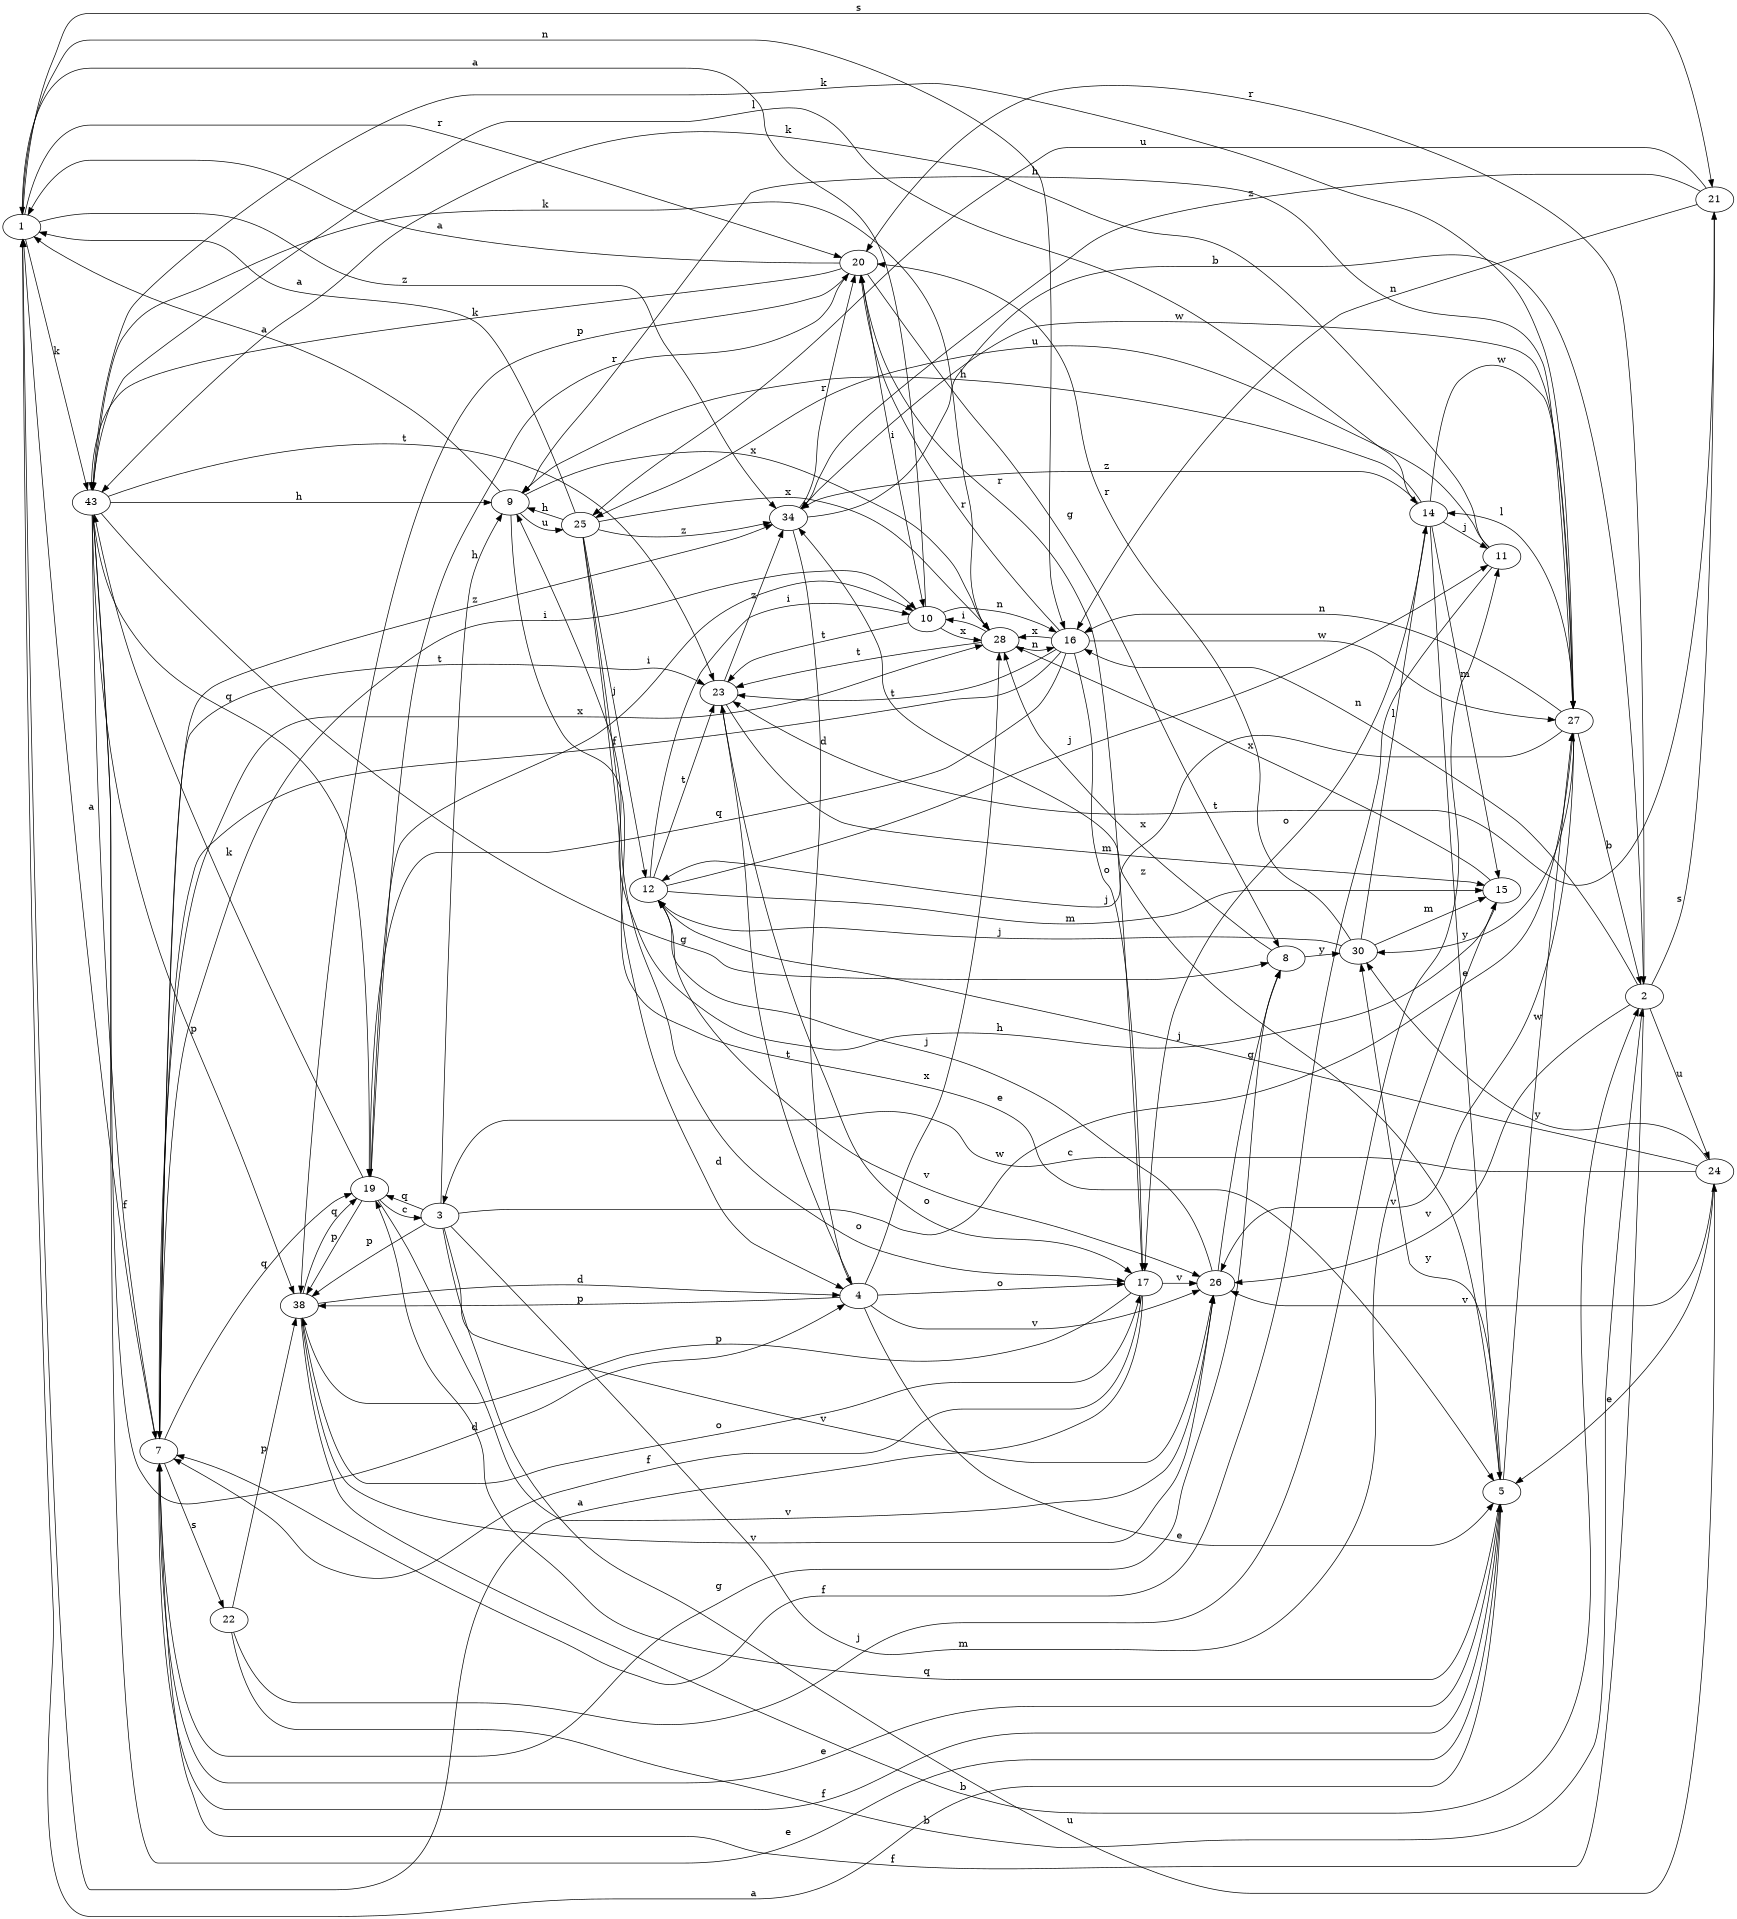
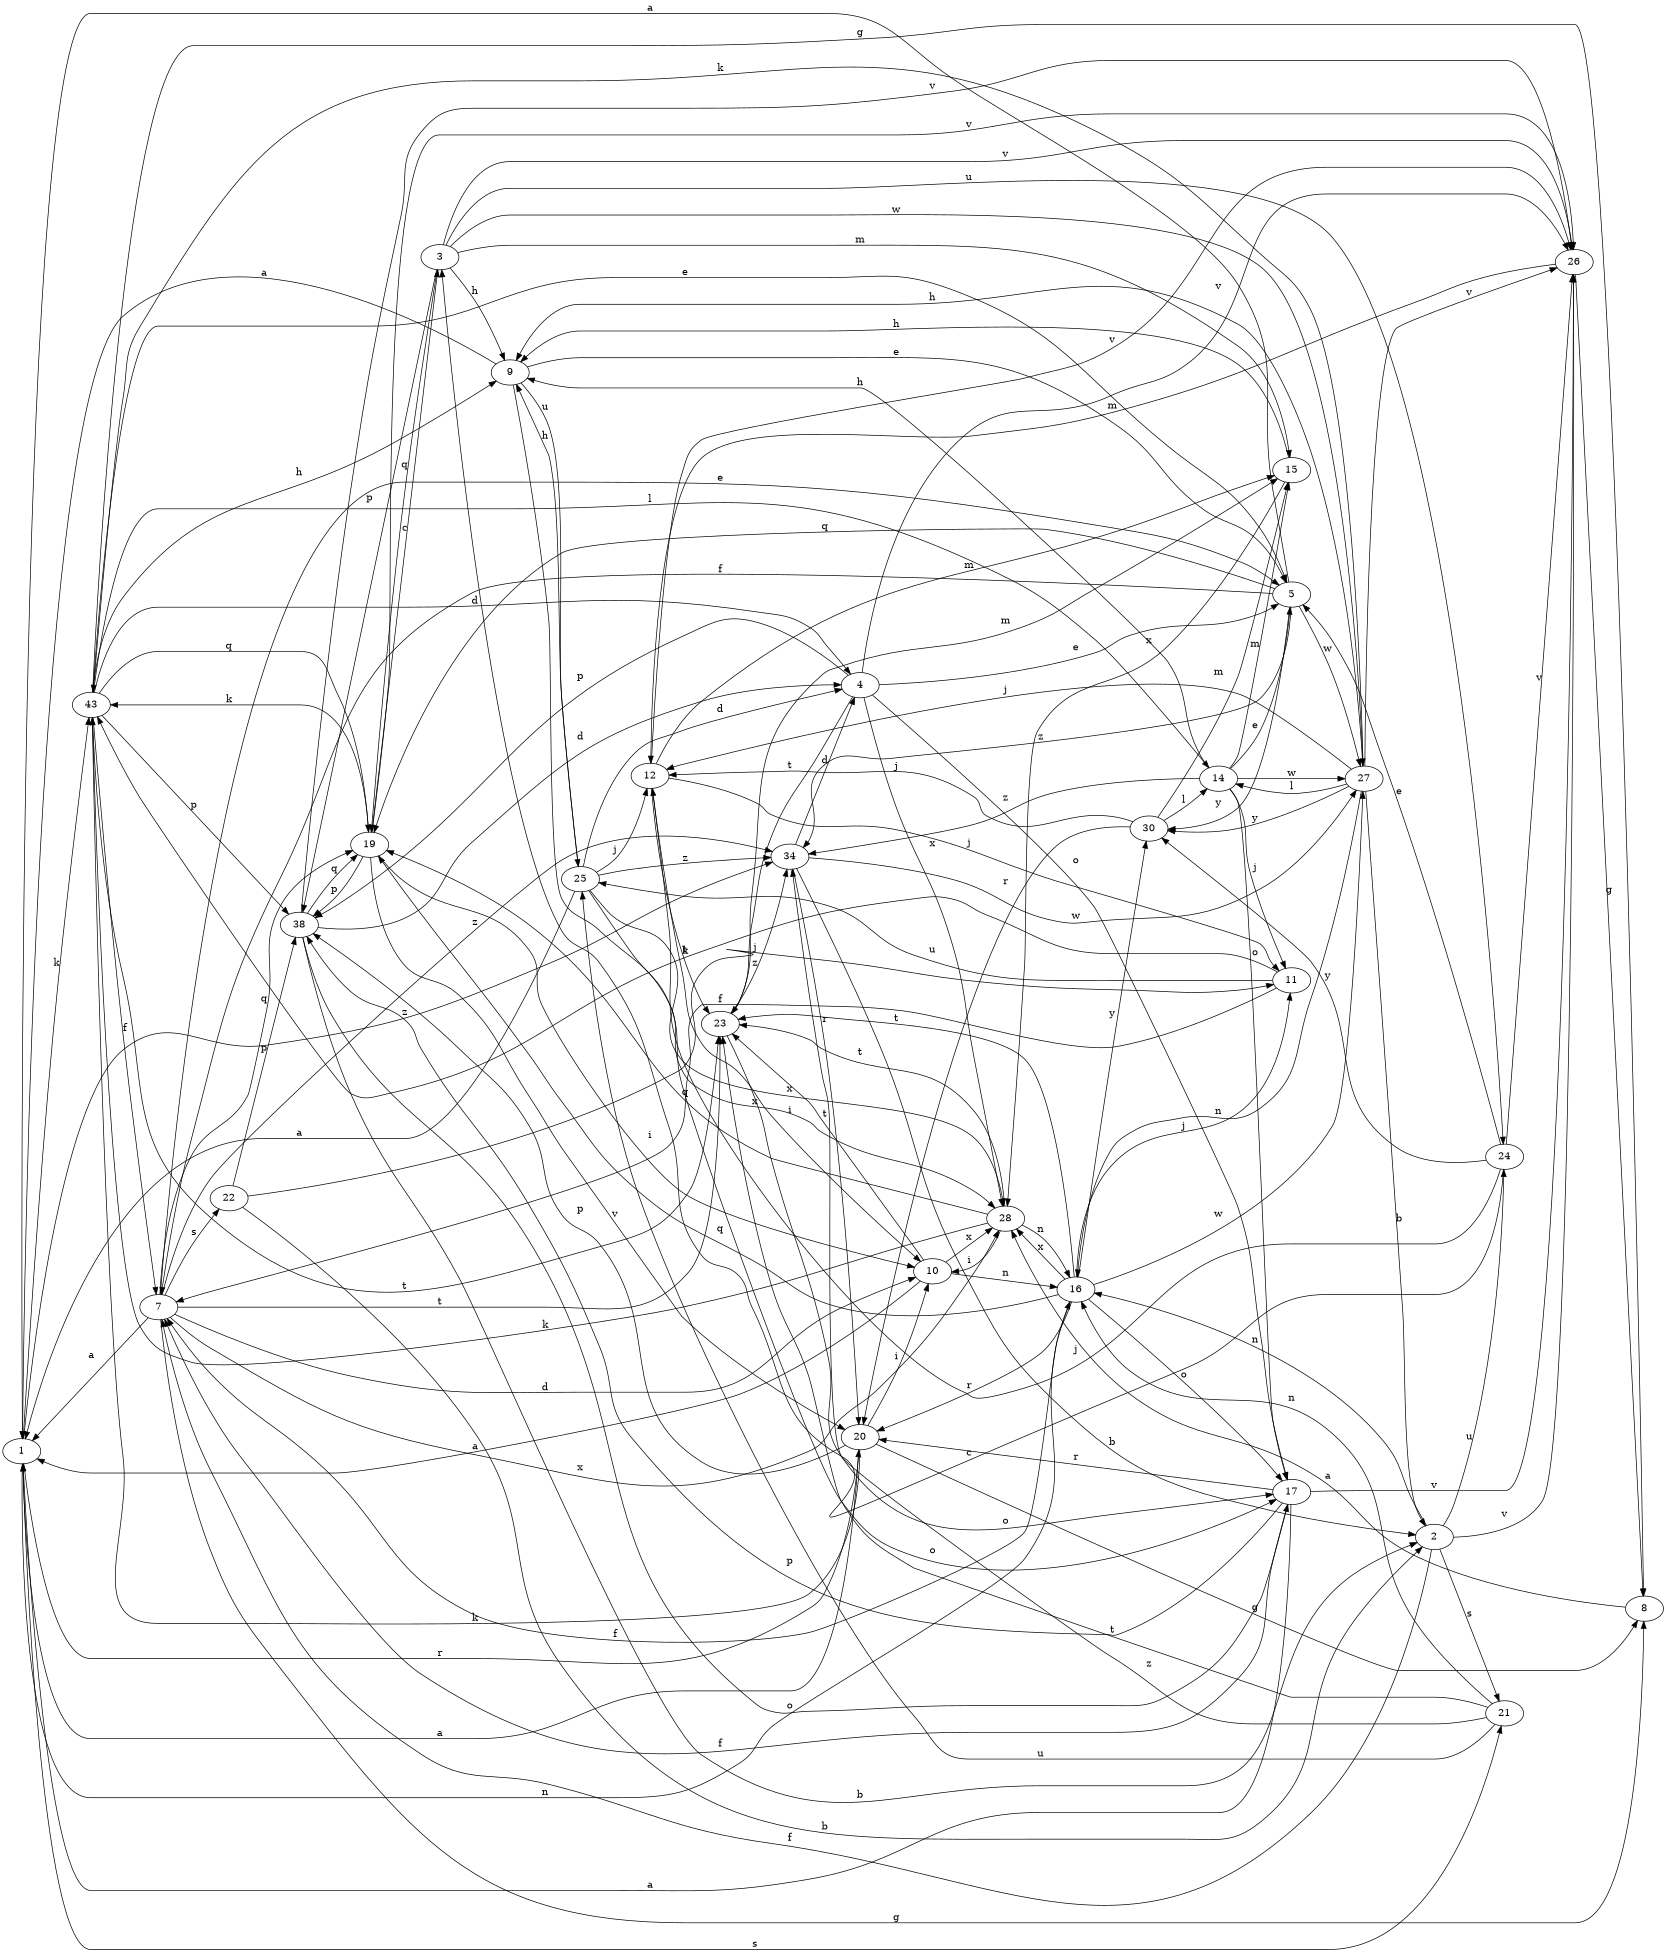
edge "2" -> "20": removed, label "r"
edge "19" -> "20": label "r" -> "v"
edge "7" -> "10": label "i" -> "d"
edge "8" -> "28": label "x" -> "a"
edge "8" -> "30": now "16" -> "30"
edge "26" -> "12": label "j" -> "m"
edge "28" -> "19": added, label "q"
edge "16" -> "11": added, label "j"
